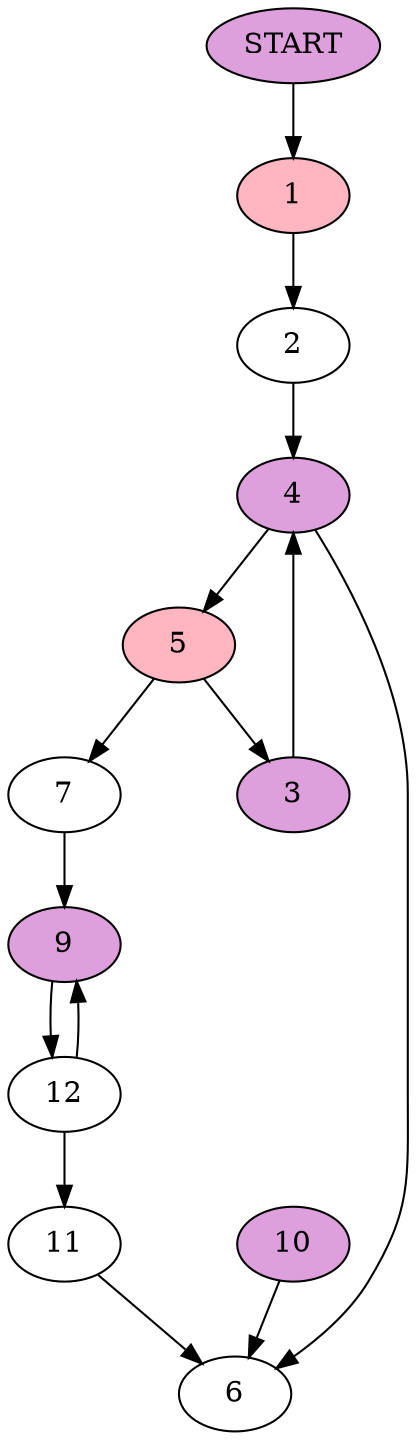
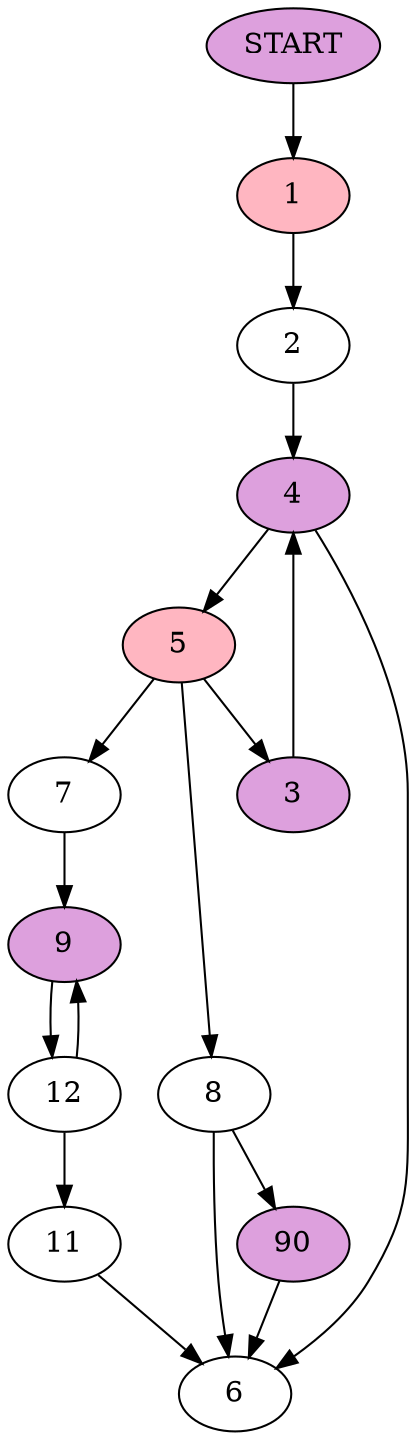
node "8": added
node "10": label "10" -> "90"
